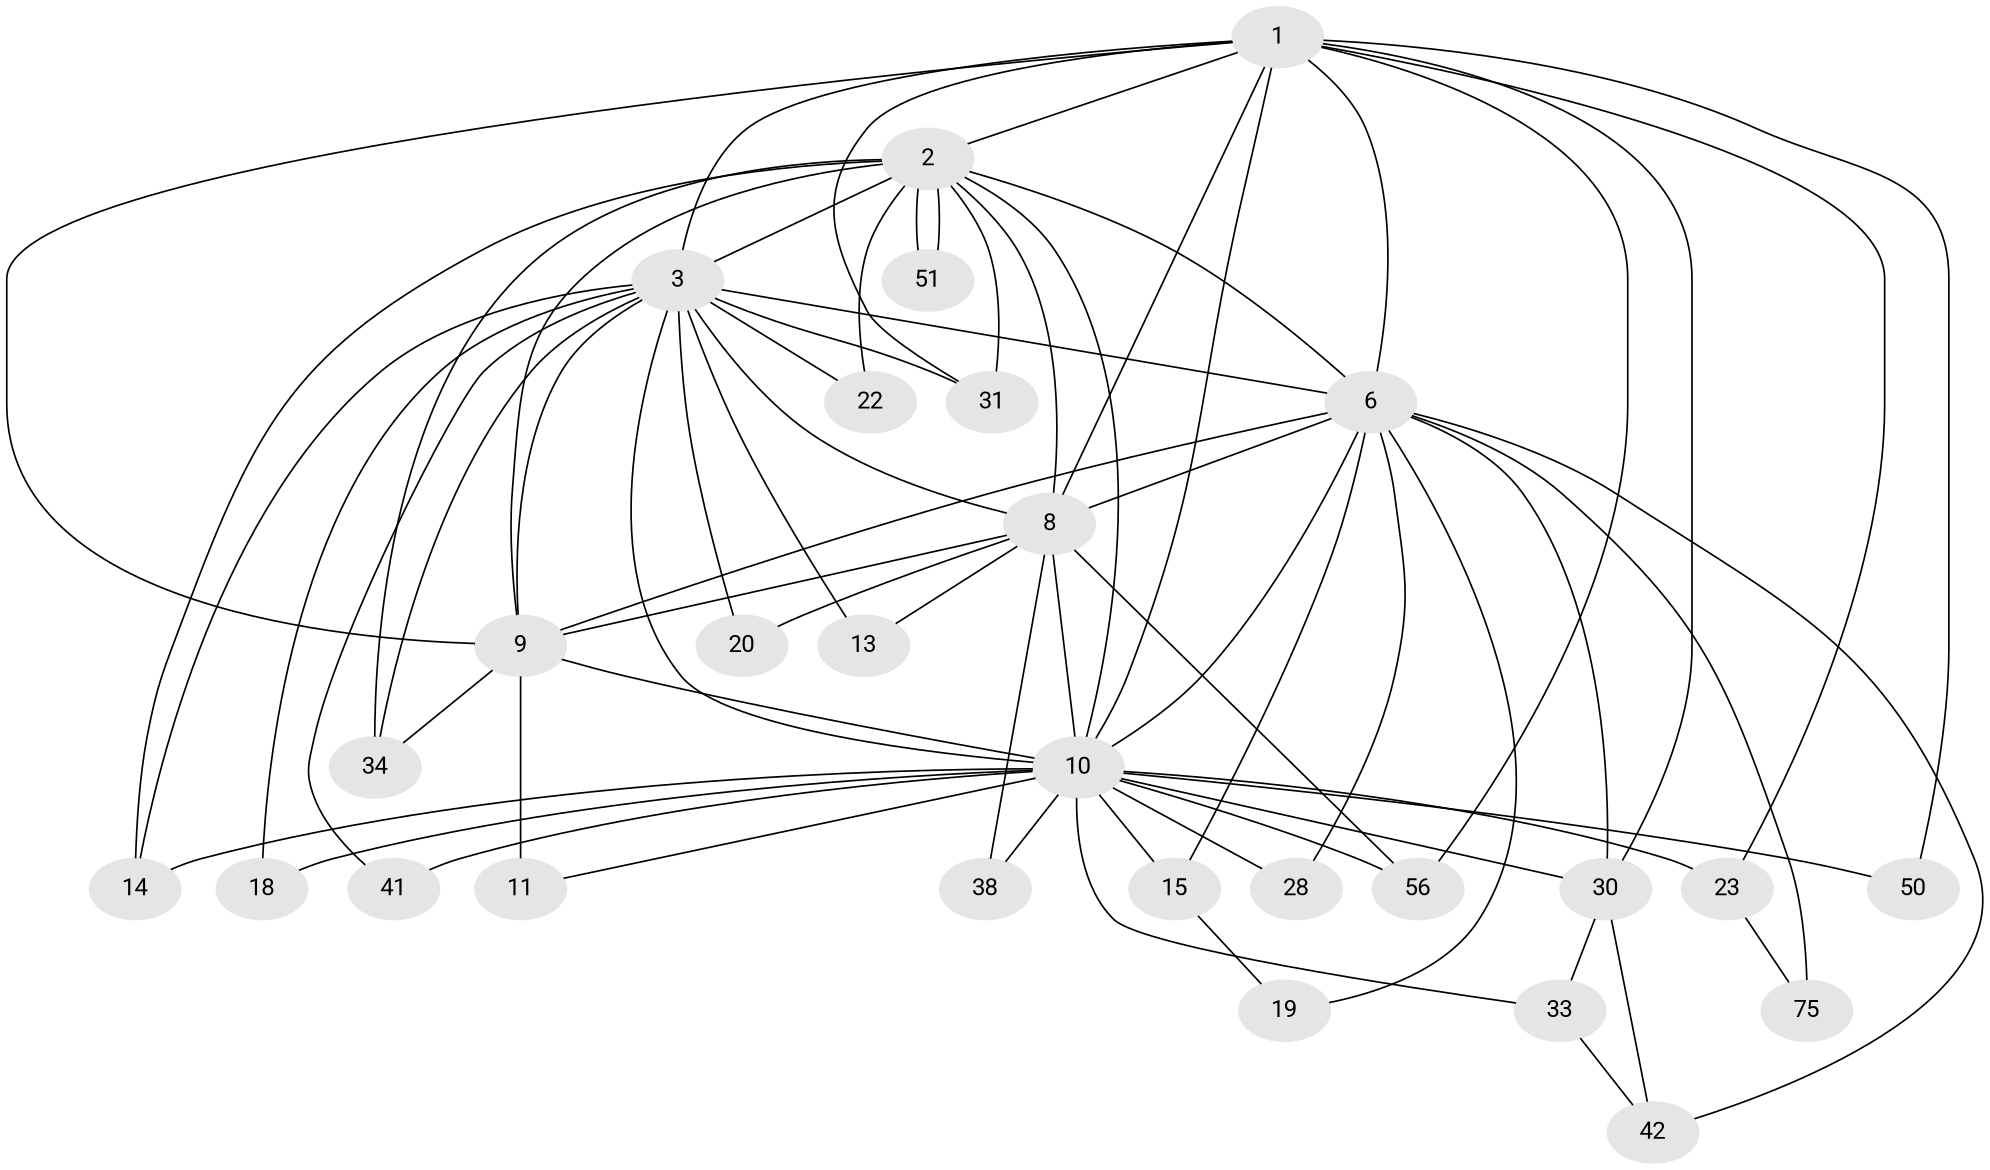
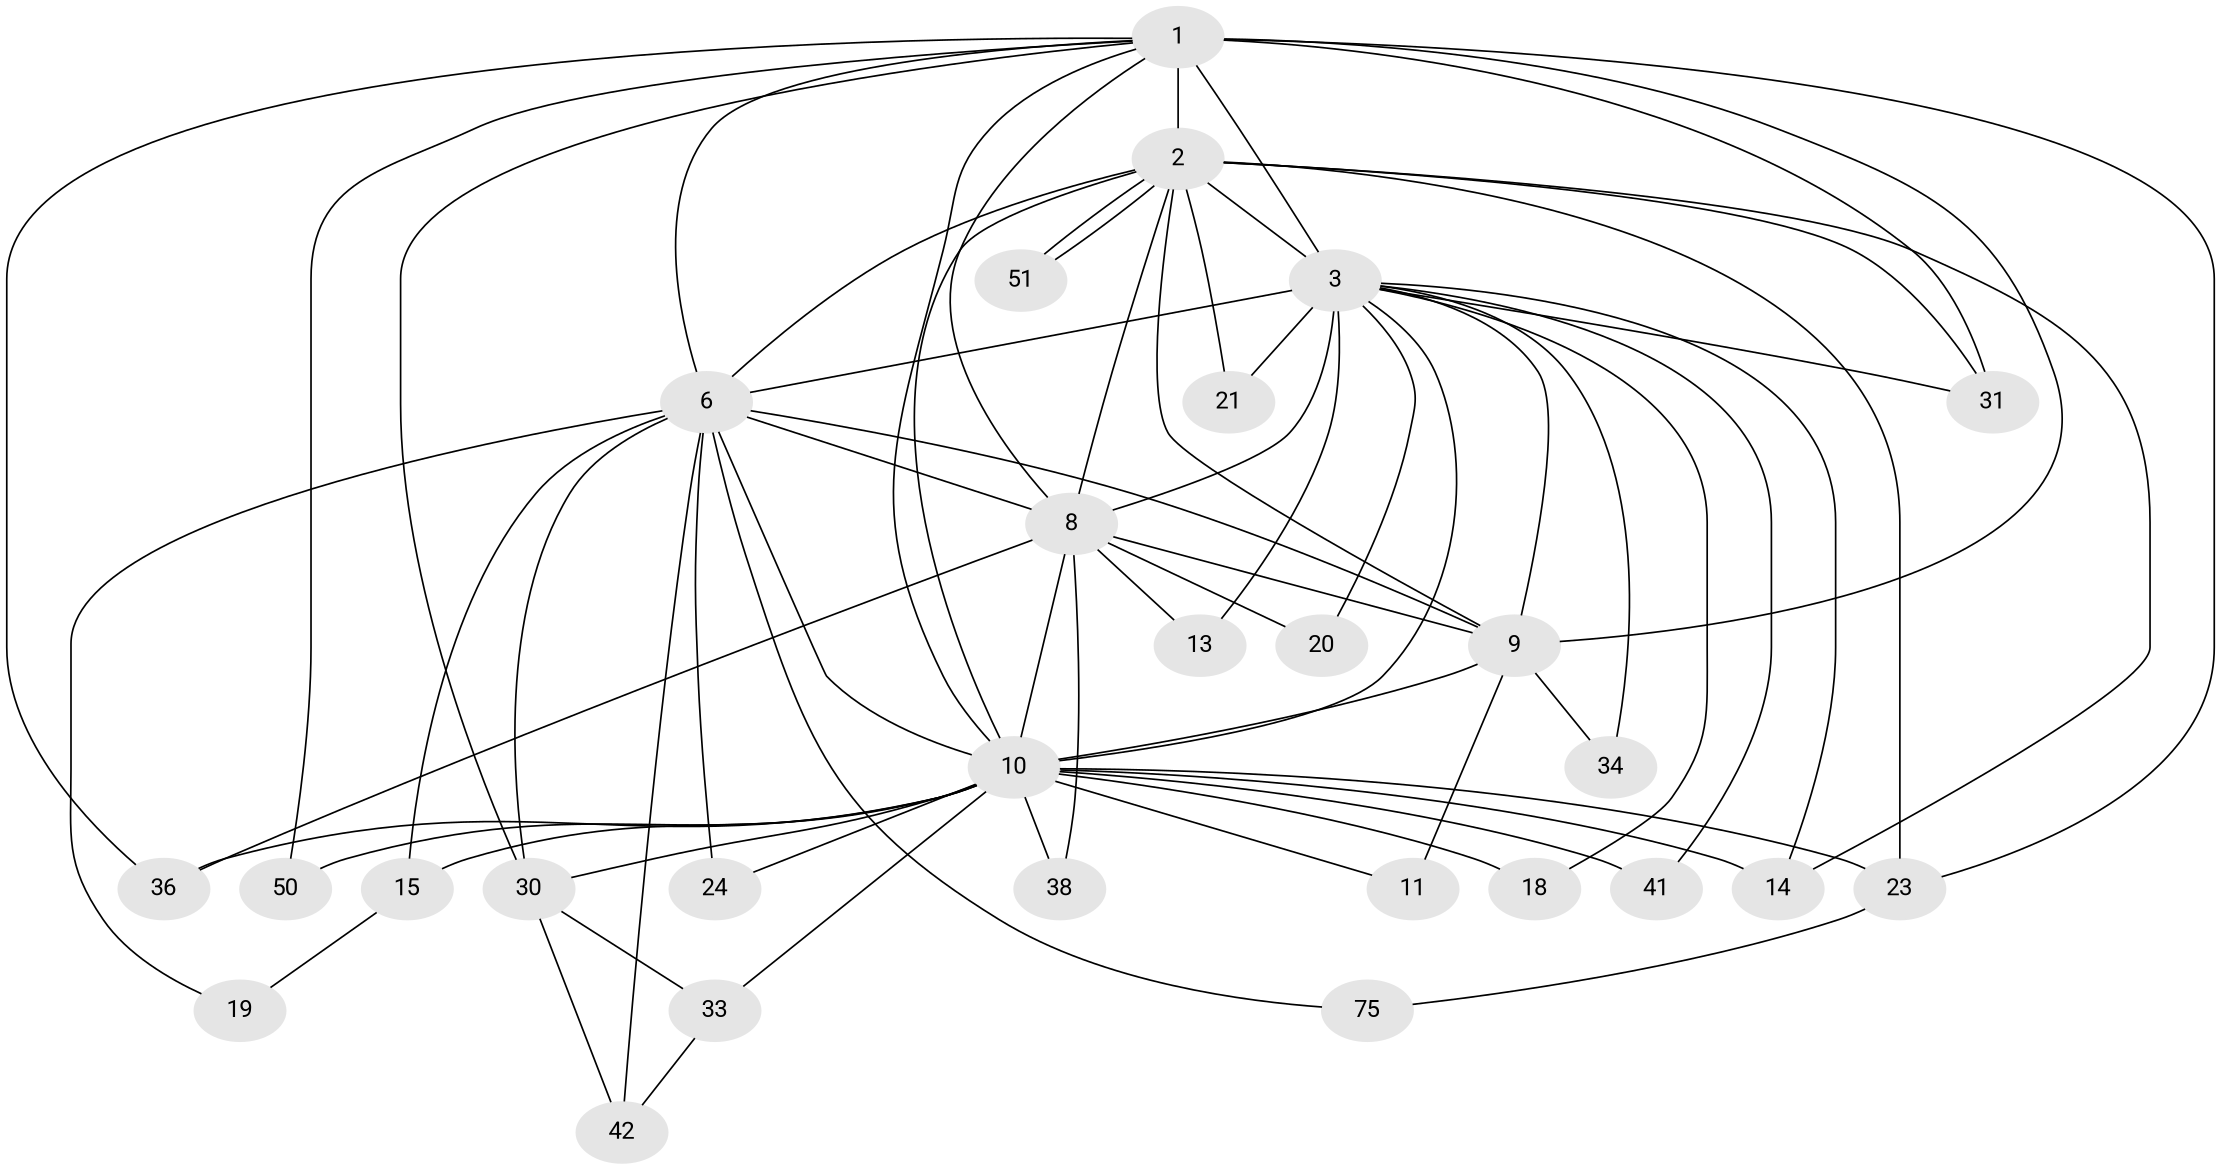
edge "2" -- "34": now "2" -- "23"
node "22": label "22" -> "21"
node "28": label "28" -> "24"
node "56": label "56" -> "36"
